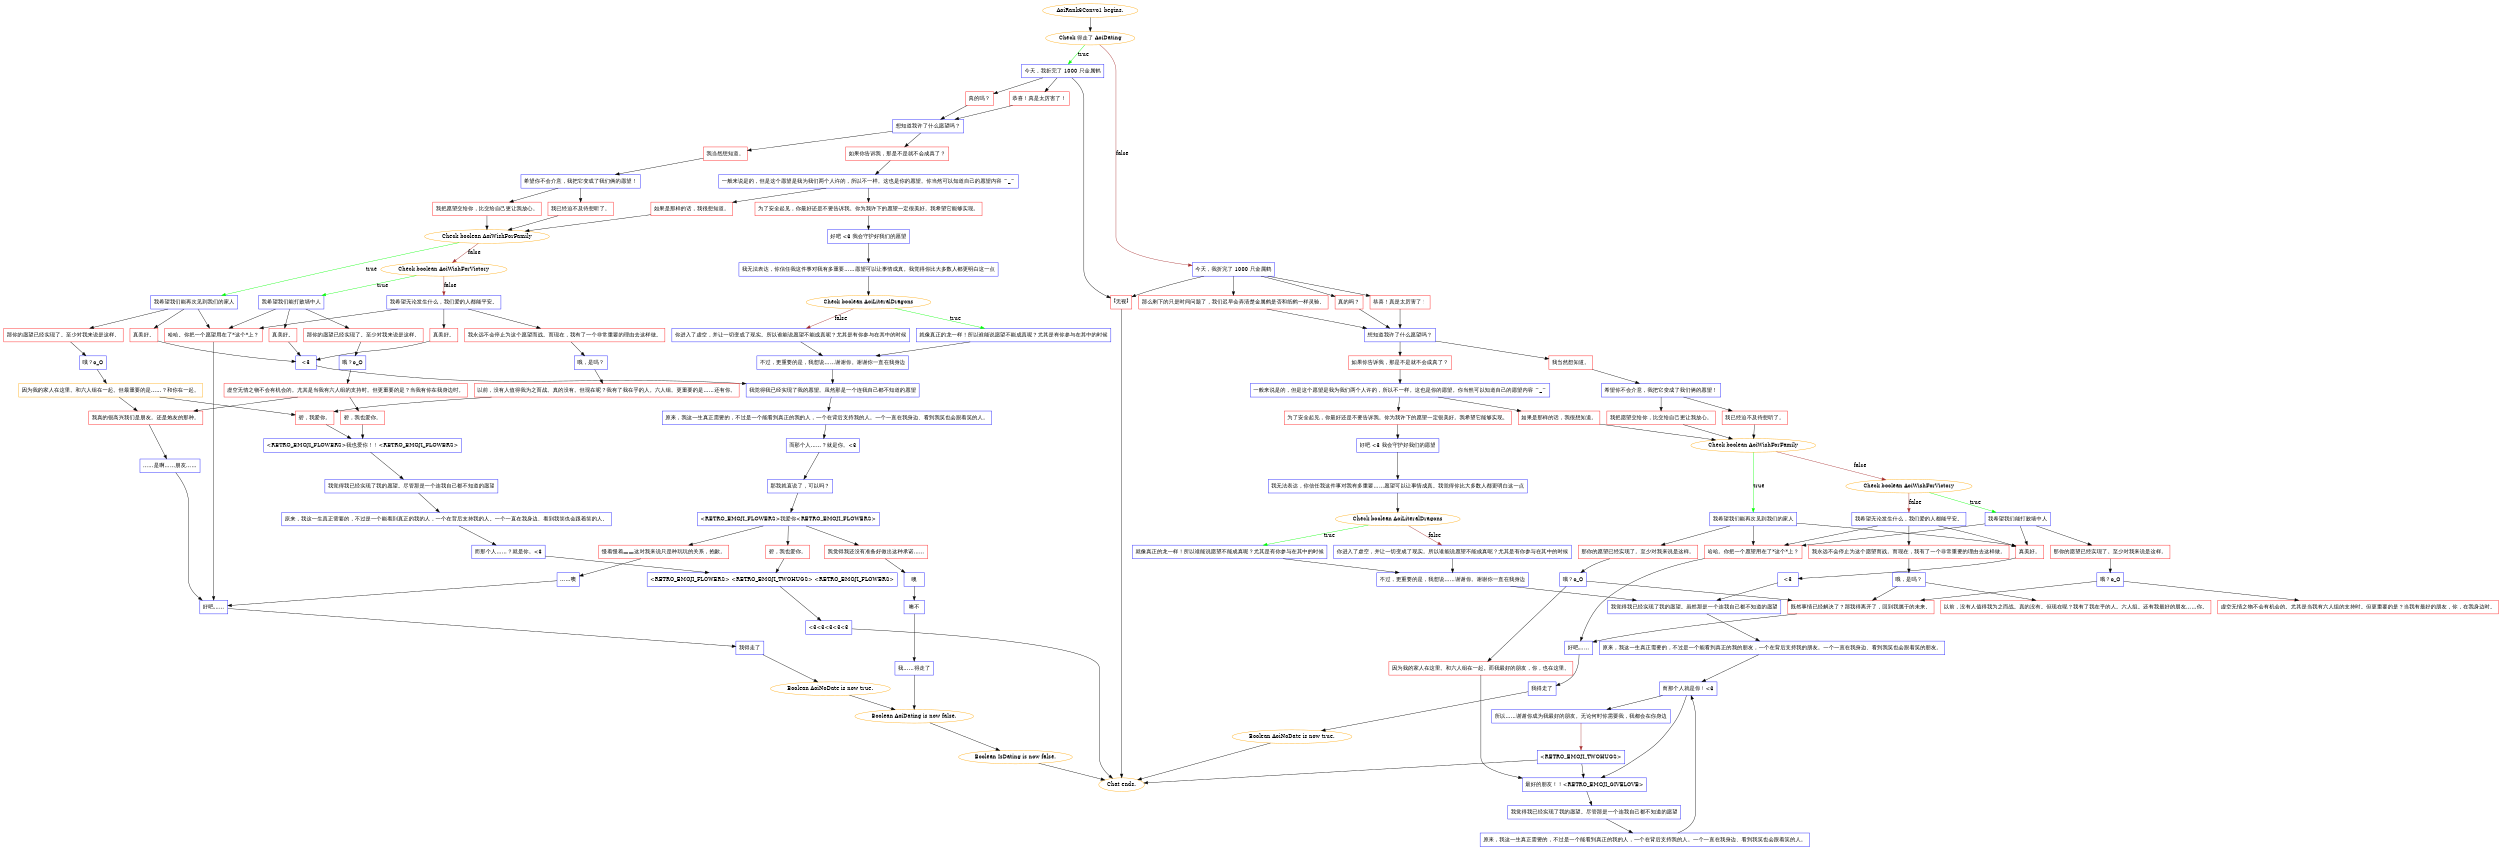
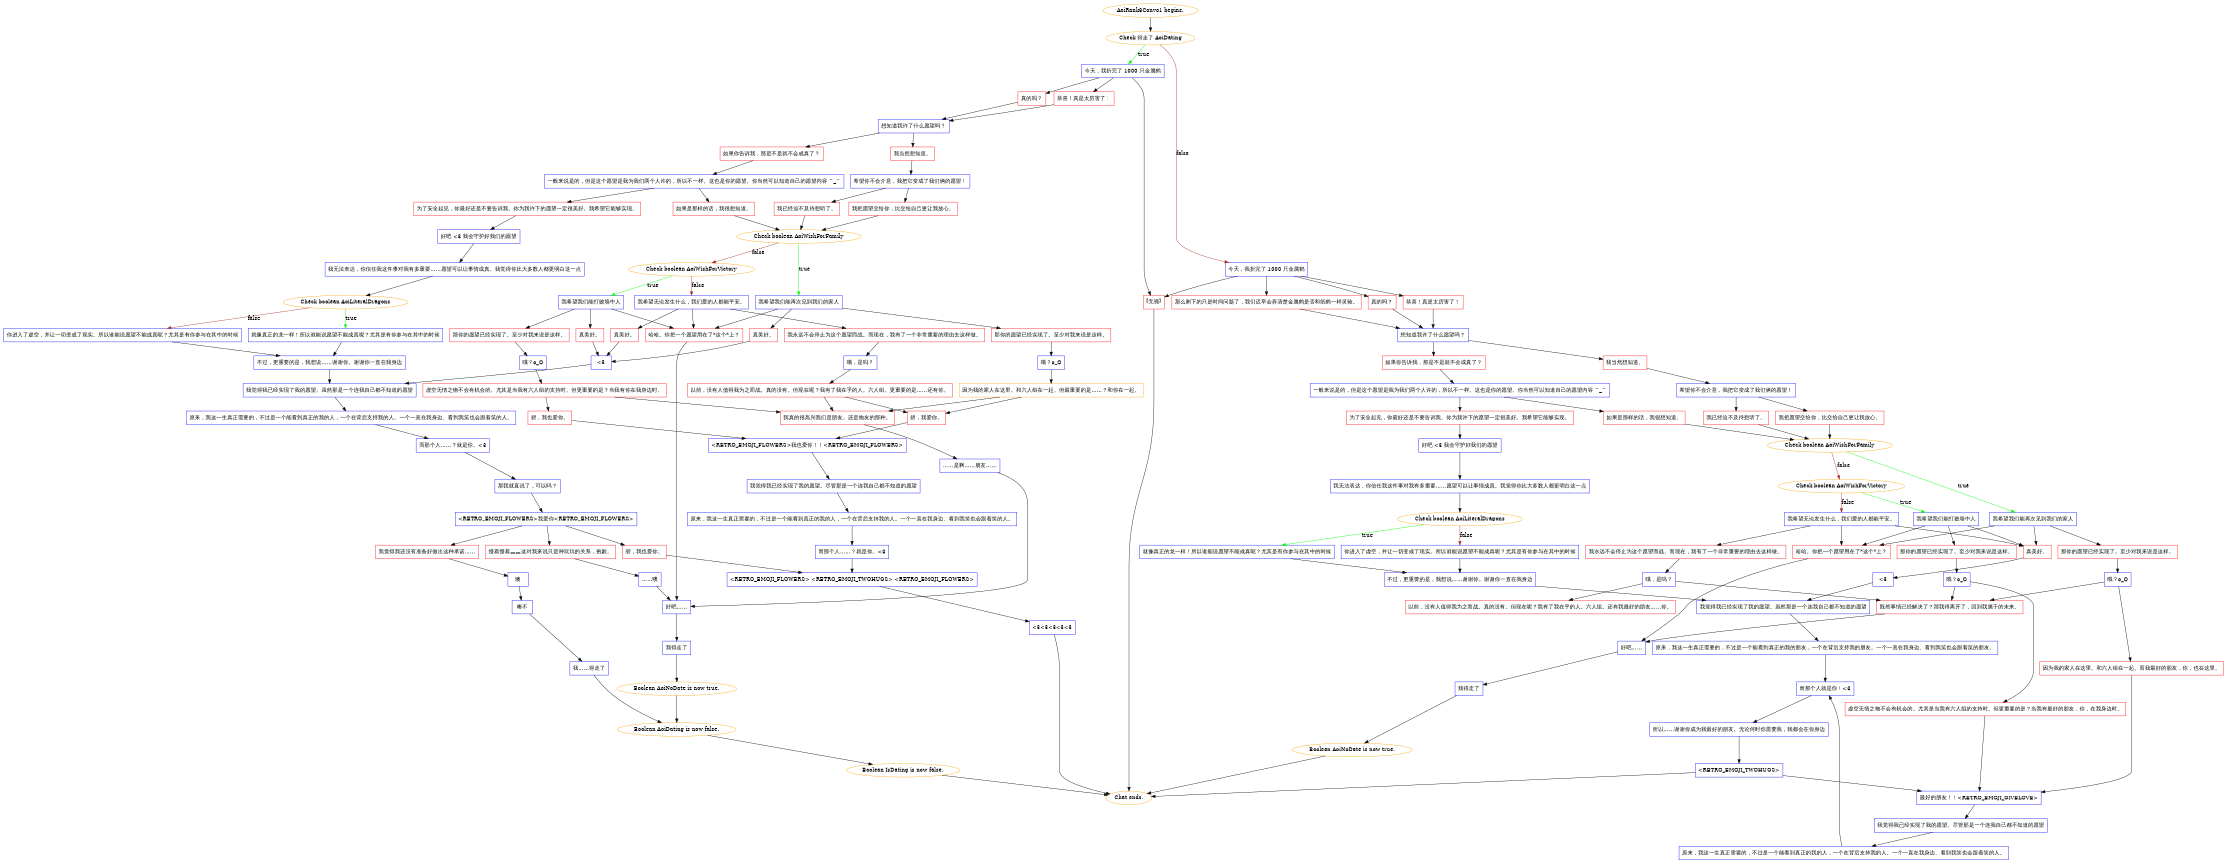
edge "以前，没有人值得我为之而战。真的没有。但现在呢？我有了我在乎的人。六人组。更重要的是……还有你。" -> "我真的很高兴我们是朋友。还是炮友的那种。": added
edge "所以……谢谢你成为我最好的朋友。无论何时你需要我，我都会在你身边" -> "<RETRO_EMOJI_TWOHUGS>": color brown -> black
edge "而那个人就是你！<3" -> "最好的朋友！！<RETRO_EMOJI_GIVELOVE>": now "虚空无情之物不会有机会的。尤其是当我有六人组的支持时。但更重要的是？当我有最好的朋友，你，在我身边时。" -> "最好的朋友！！<RETRO_EMOJI_GIVELOVE>"
